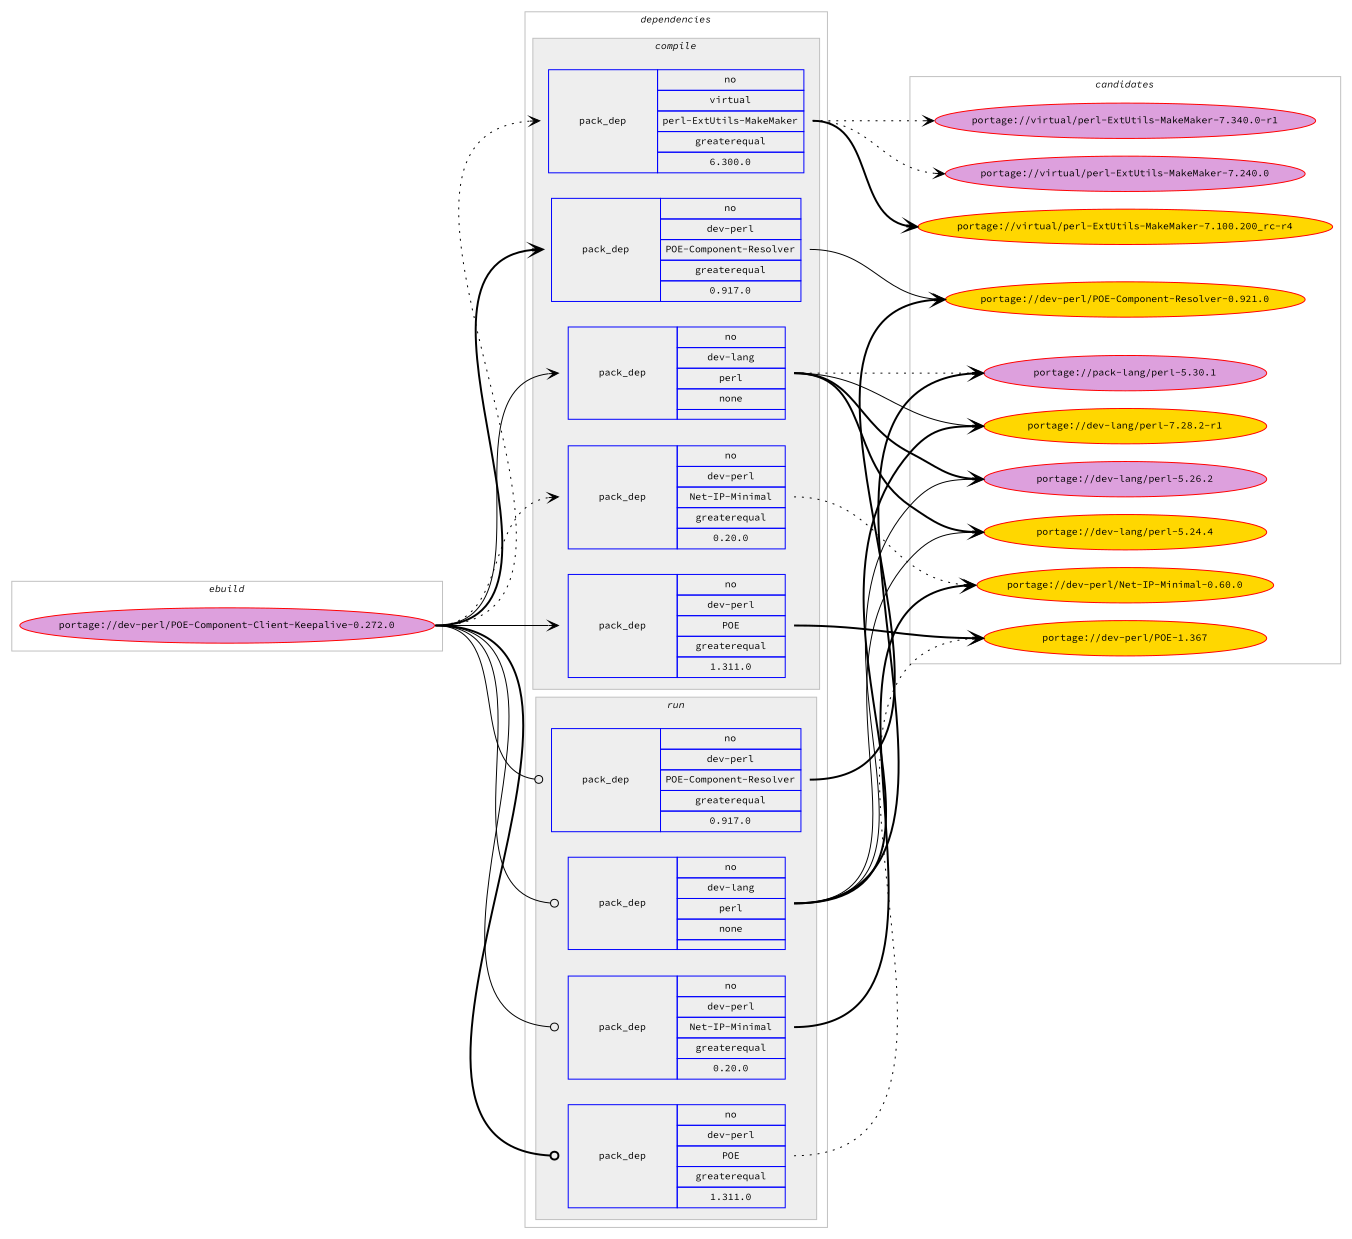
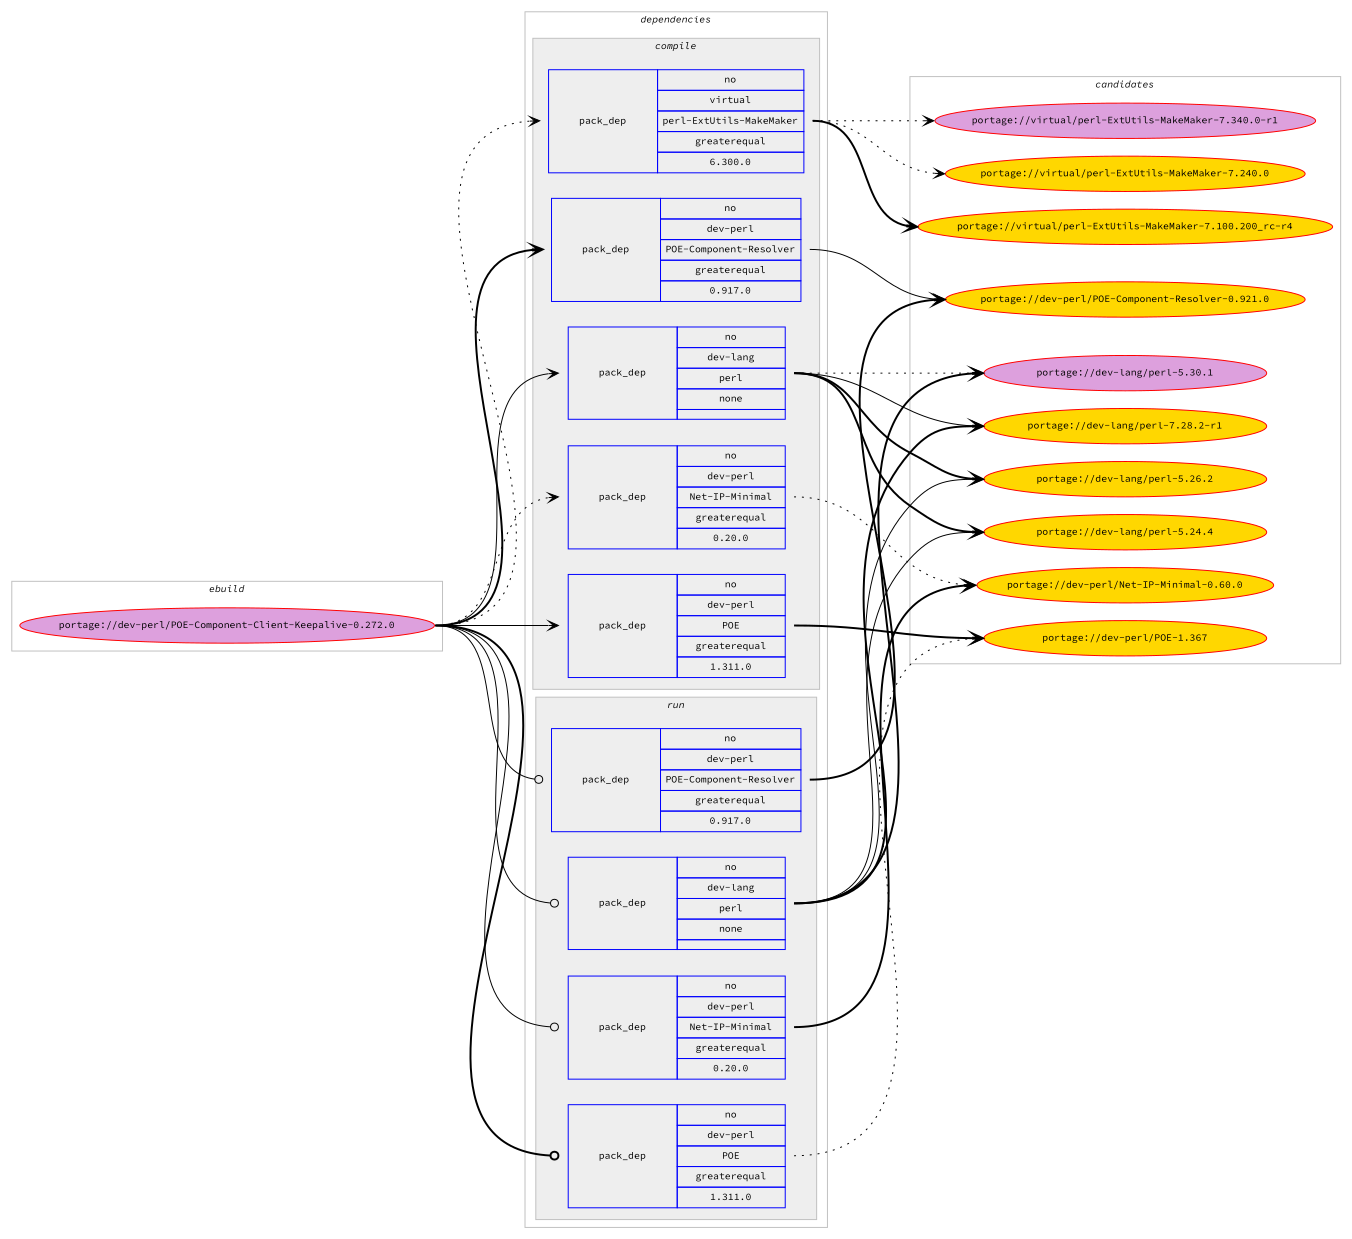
node "portage://virtual/perl-ExtUtils-MakeMaker-7.240.0": fillcolor plum -> gold
node "portage://pack-lang/perl-5.30.1": label "portage://pack-lang/perl-5.30.1" -> "portage://dev-lang/perl-5.30.1"
node "portage://dev-lang/perl-5.26.2": fillcolor plum -> gold
